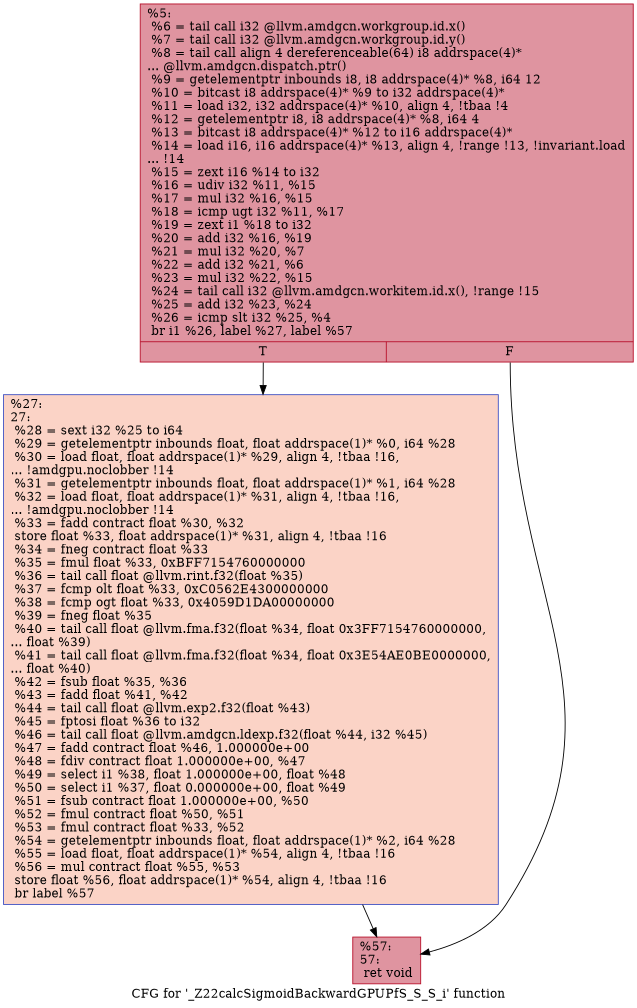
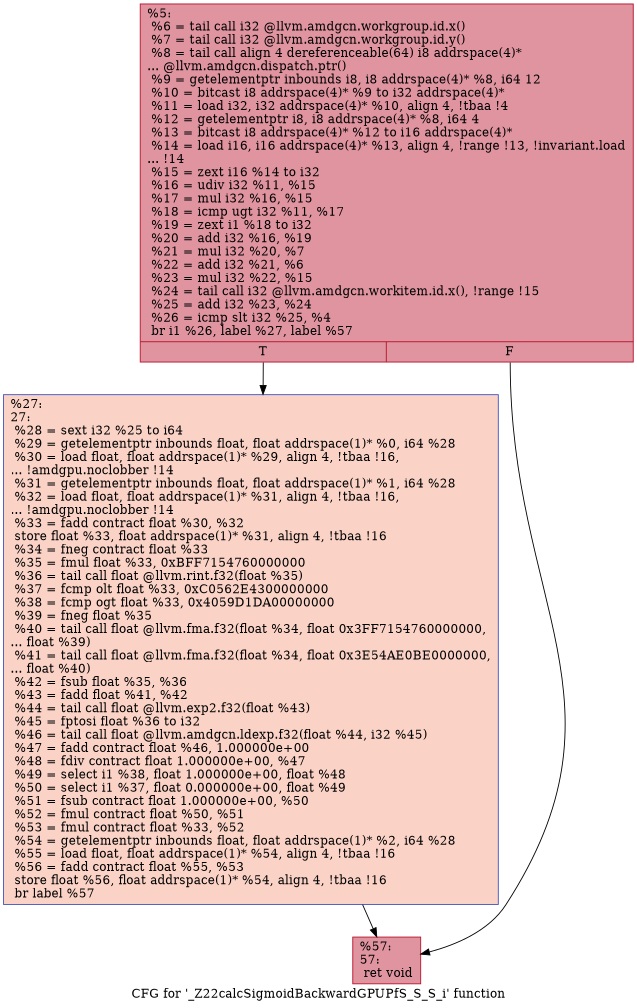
node "%27:": text "%56 = mul contract float %55, %53" -> "%56 = fadd contract float %55, %53"
